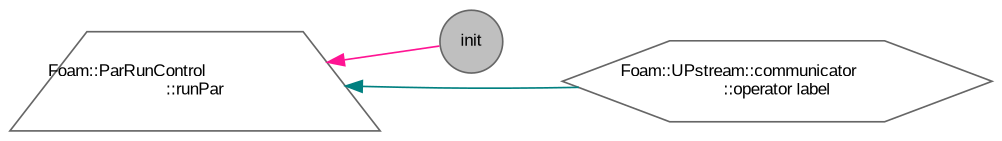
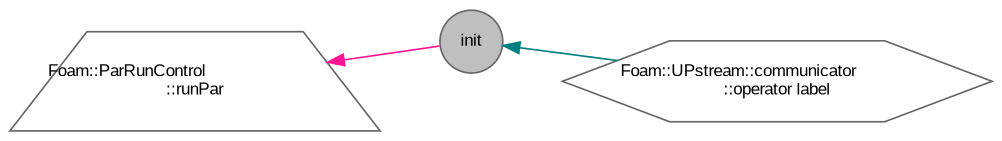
edge "Foam::UPstream::communicator ::operator label" -> "Foam::ParRunControl ::runPar": now "Foam::UPstream::communicator ::operator label" -> "init"
